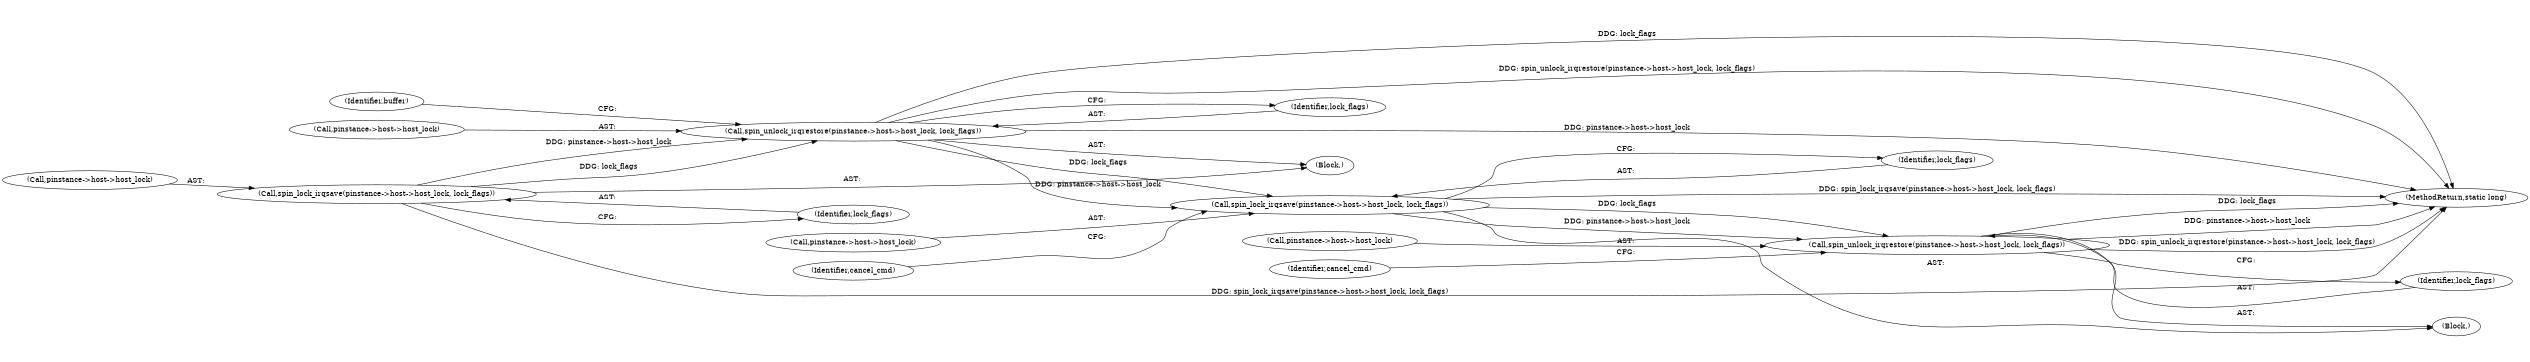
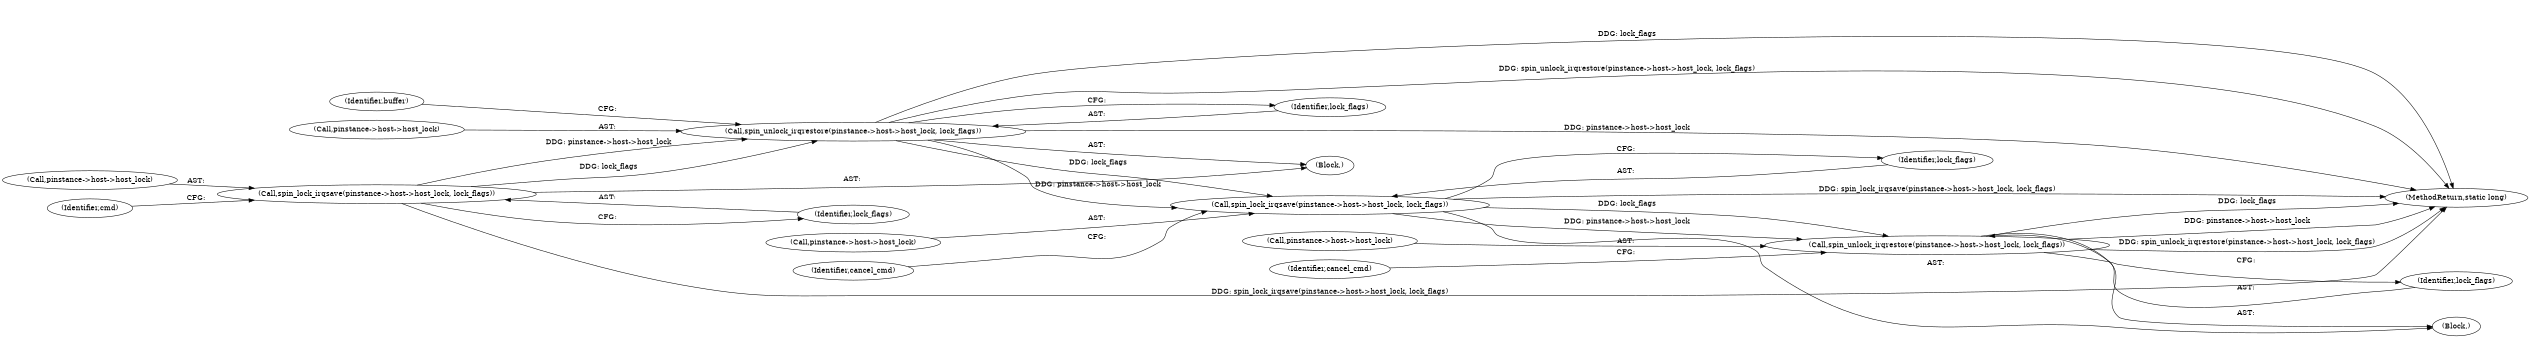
node "(Identifier,cmd)": added
